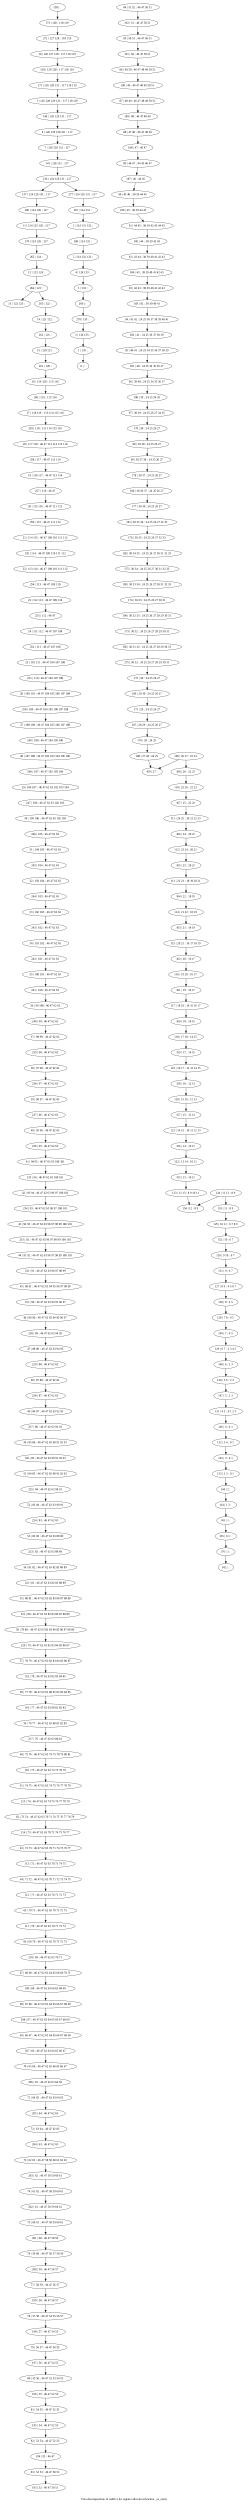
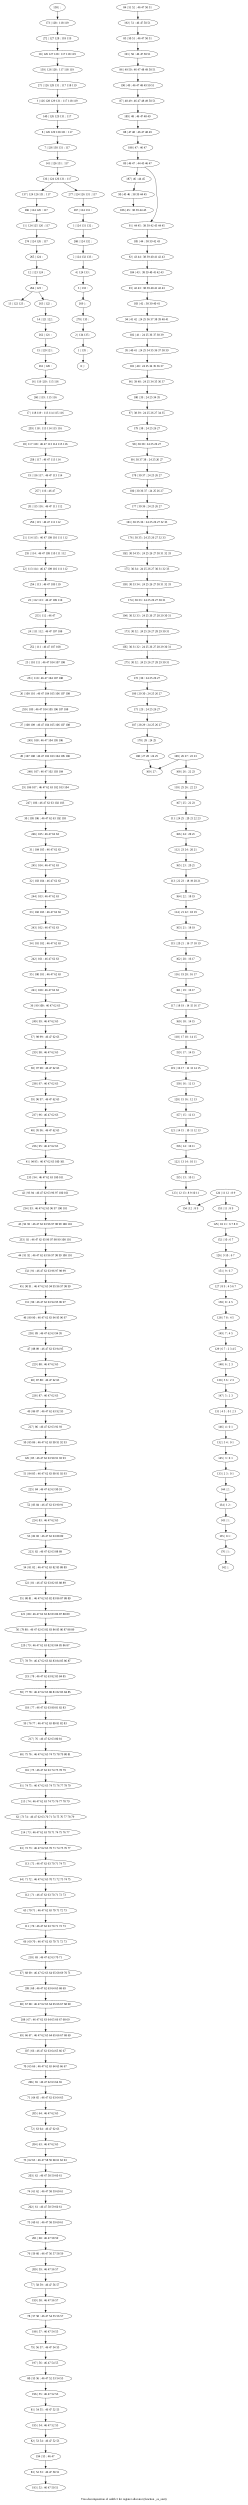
edge "186 | 45 : 38 39 44 45" -> "91 | 44 45 : 38 39 42 43 44 45": now "89 | 46 47 : 44 45 46 47" -> "91 | 44 45 : 38 39 42 43 44 45"
edge "275 | 30 32 : 24 25 26 27 28 29 30 31" -> "172 | 30 : 24 25 26 27": removed
edge "39 | 96 97 : 46 47 62 63" -> "237 | 96 : 46 47 62 63": added
